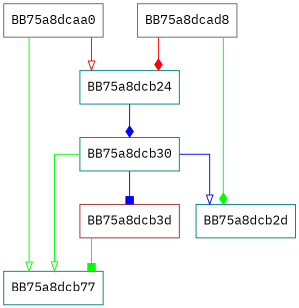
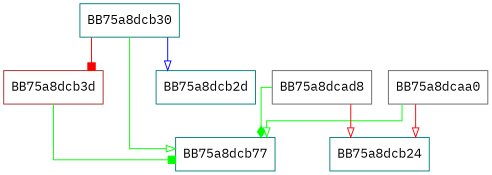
edge "BB75a8dcad8" -> "BB75a8dcb24": arrowhead diamond -> onormal
edge "BB75a8dcb24" -> "BB75a8dcb30": removed
edge "BB75a8dcad8" -> "BB75a8dcb2d": now "BB75a8dcad8" -> "BB75a8dcb77"
edge "BB75a8dcb30" -> "BB75a8dcb3d": color blue -> red
